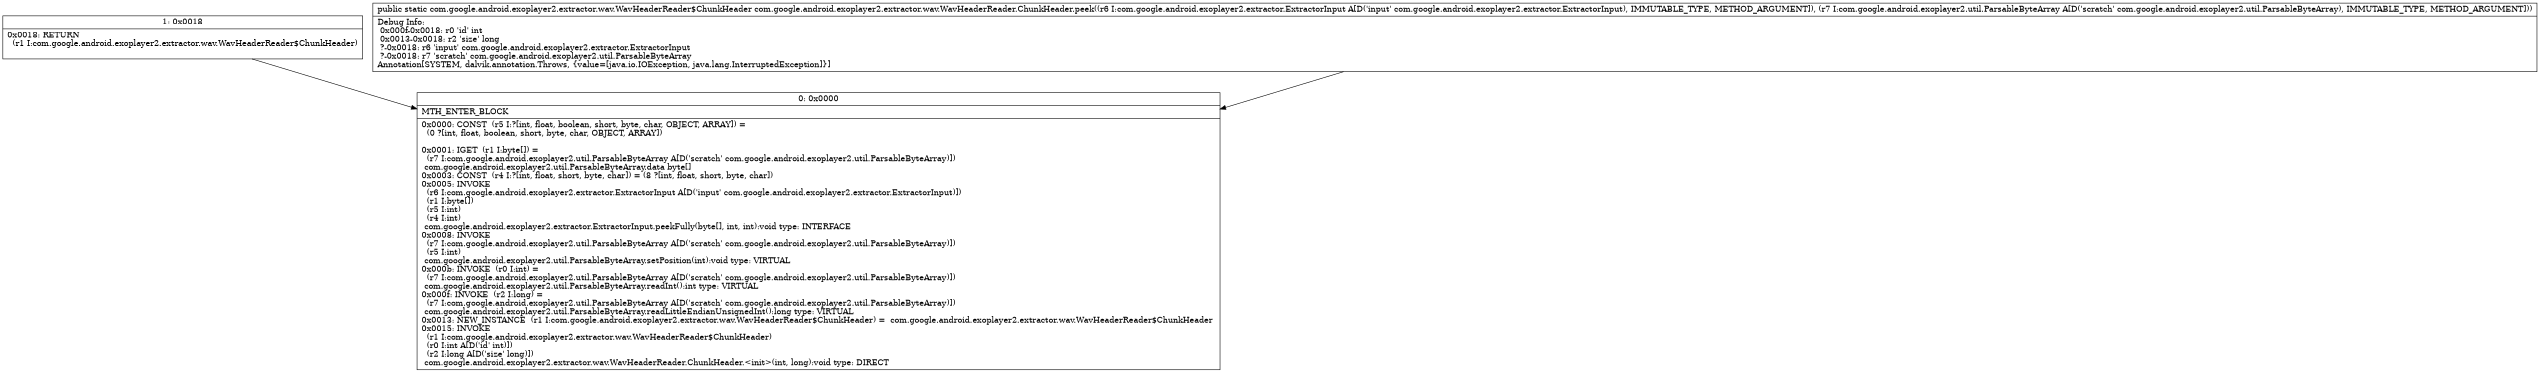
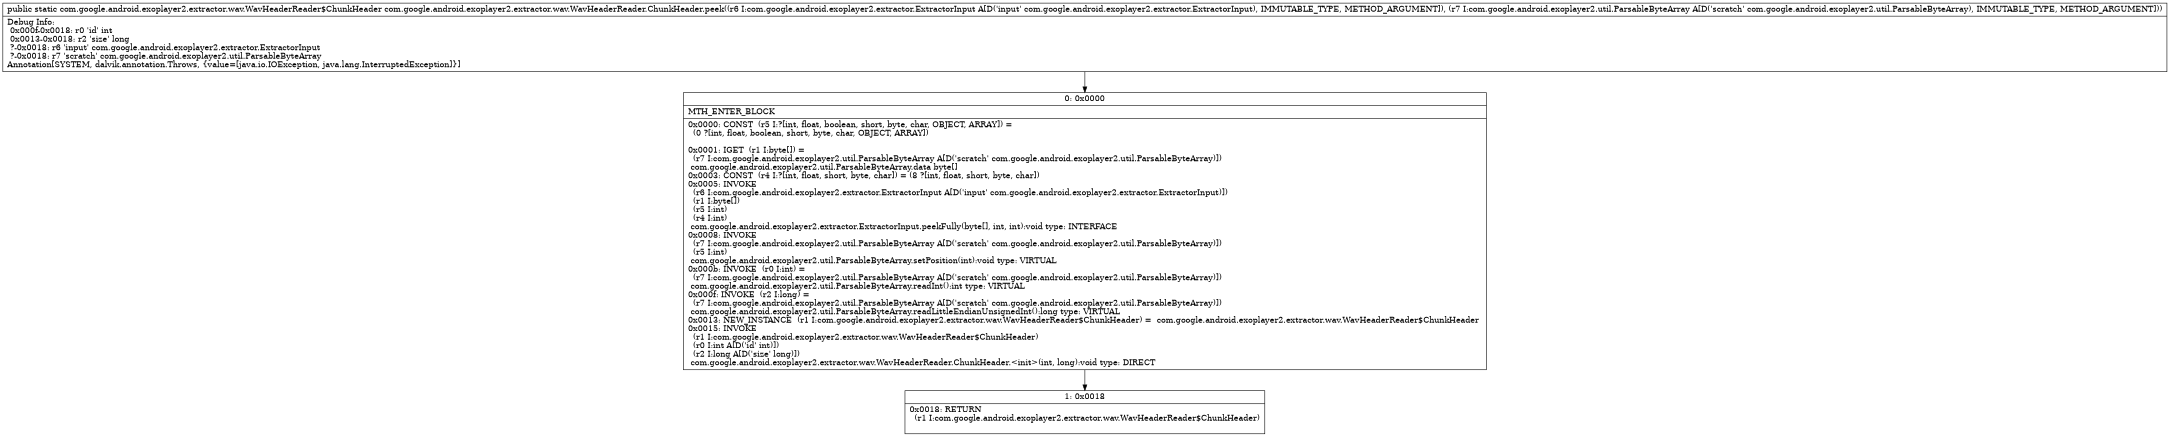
edge "1: 0x0018" -> "0: 0x0000": reversed
